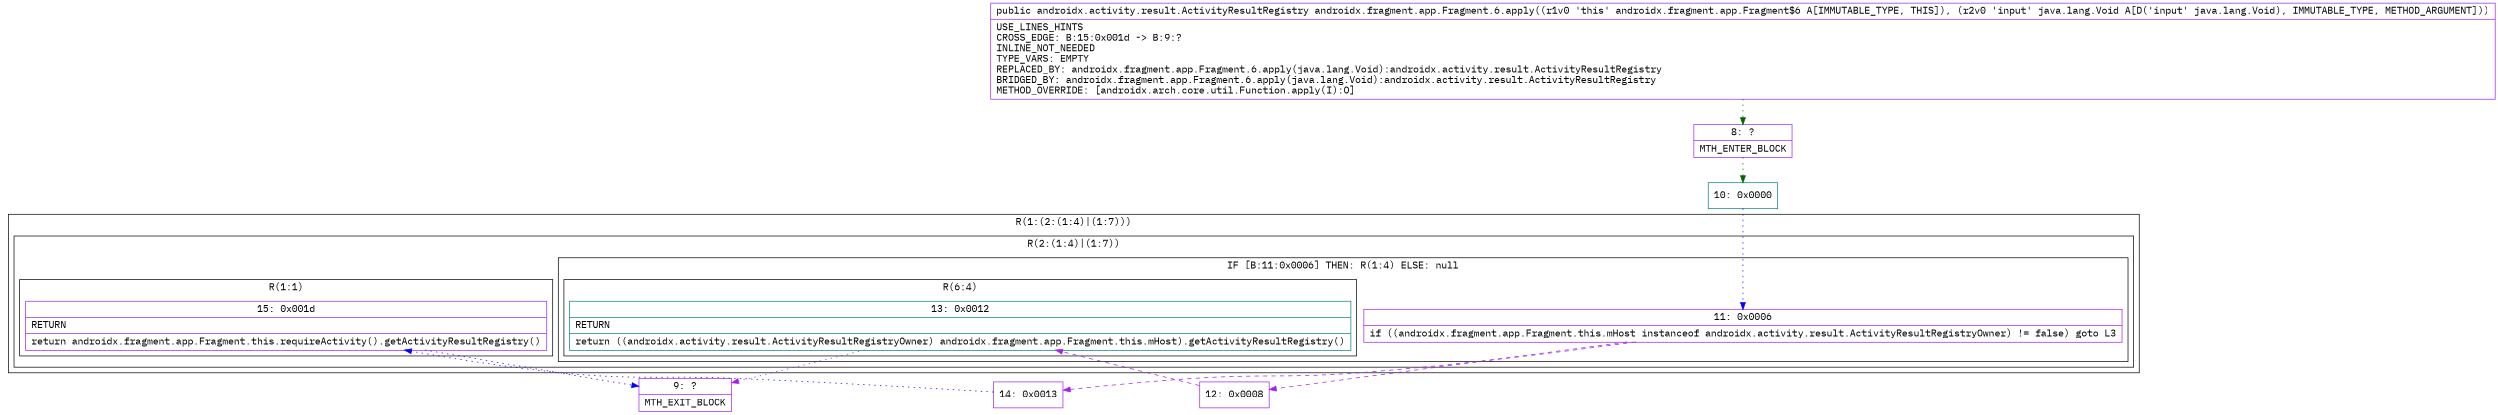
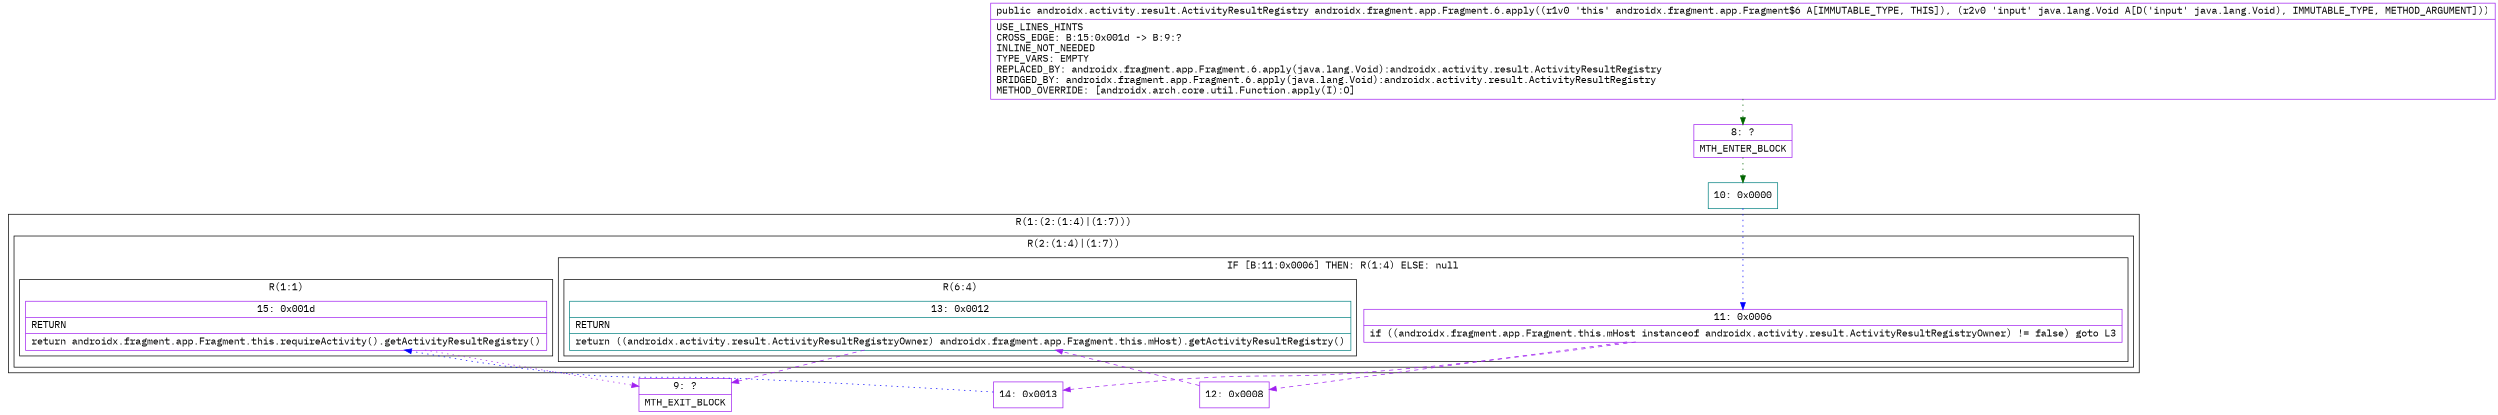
edge "13: 0x0012" -> "9: ?": style dotted -> dashed
edge "15: 0x001d" -> "9: ?": color blue -> purple
